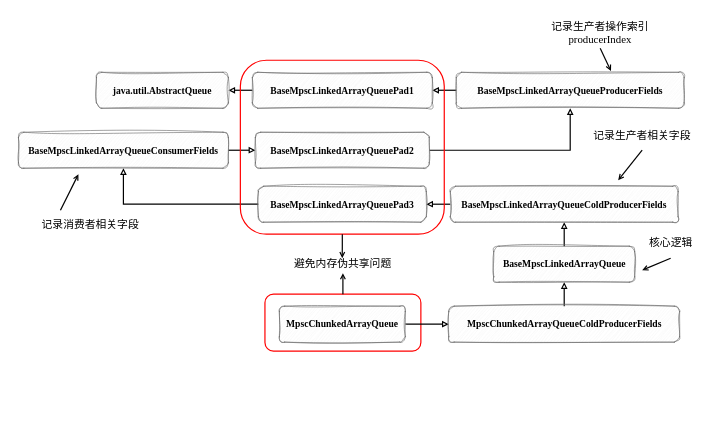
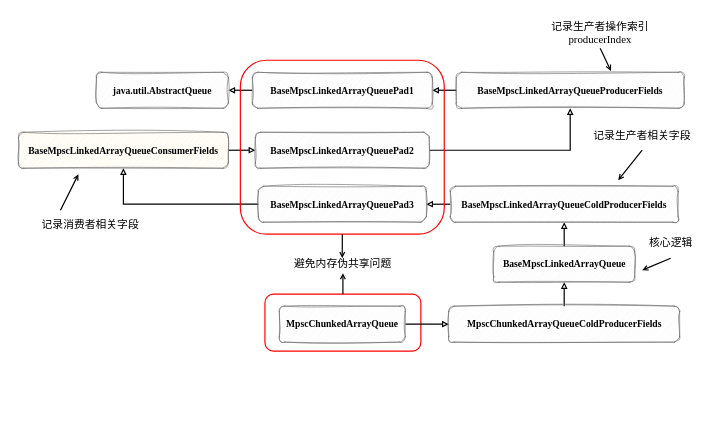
node "BaseMpscLinkedArrayQueueConsumerFields": fillcolor #f5f5f5 -> #fff2cc
